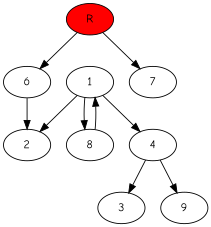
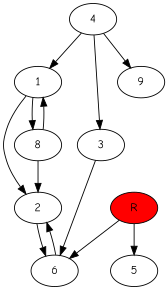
node "7": label "7" -> "5"
edge "1" -> "4": reversed
edge "8" -> "2": added
edge "3" -> "6": added
edge "2" -> "6": added
